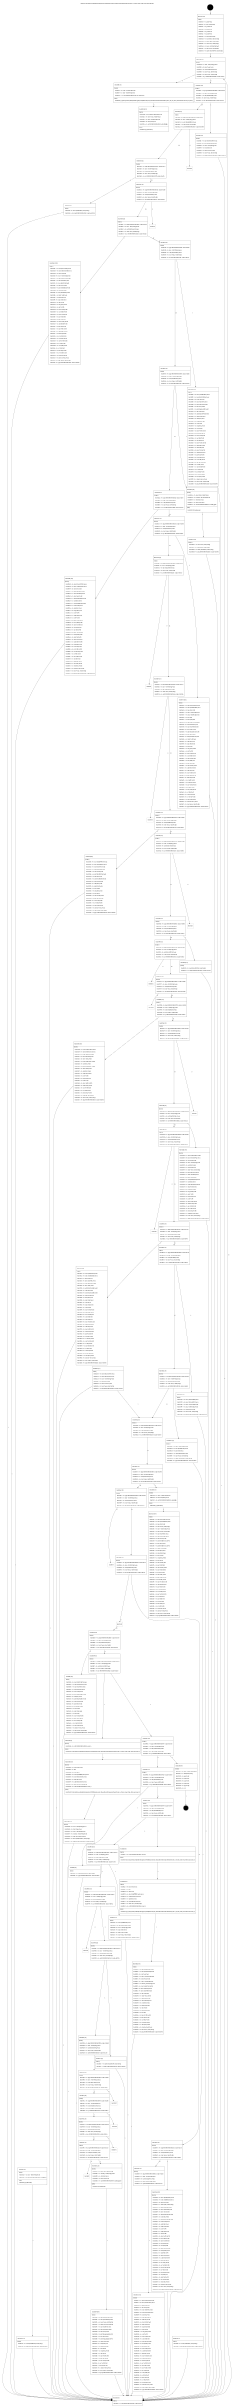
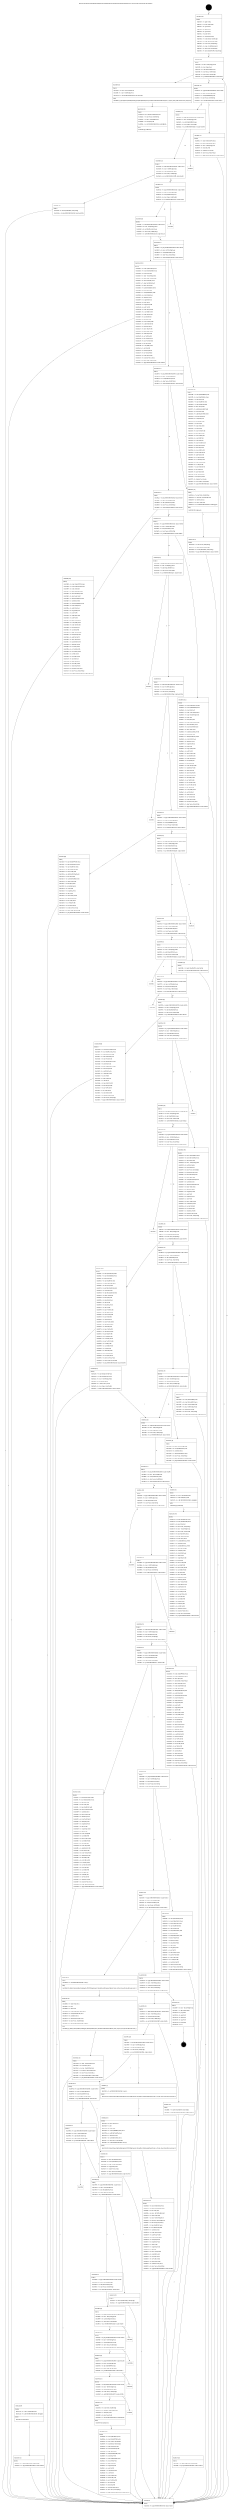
edge "0x402540" -> "0x4018d0 [25]": now "0x4018b7 [25]" -> "0x4018d0 [25]"
